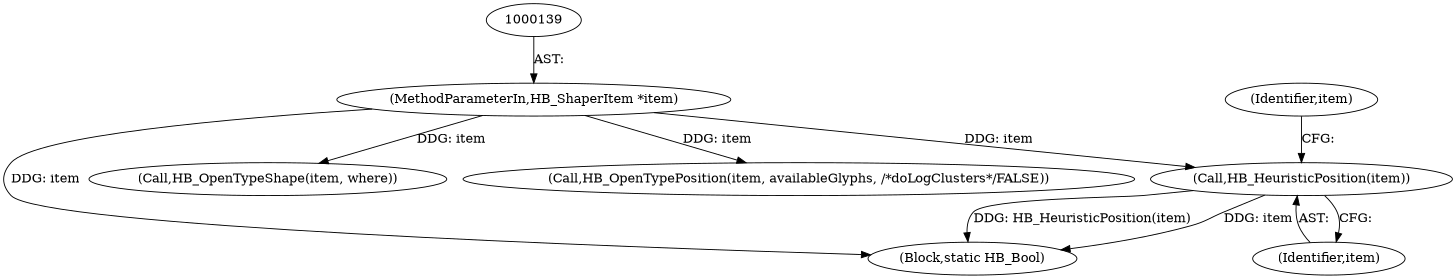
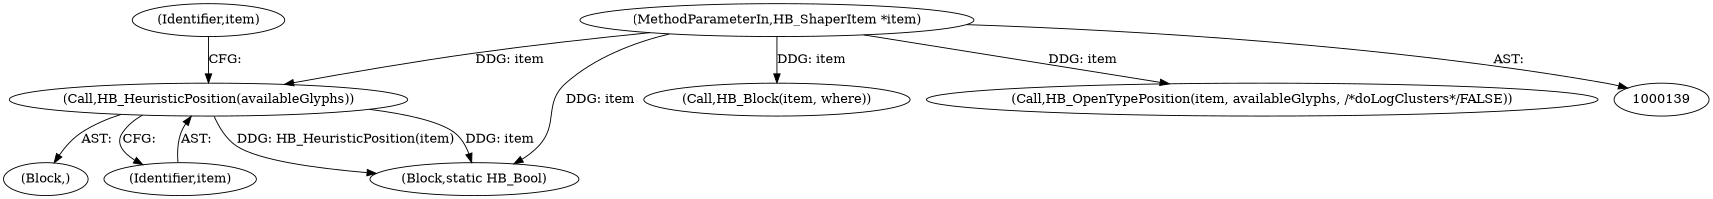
edge "1000139" -> "(MethodParameterIn,HB_ShaperItem *item)": reversed
node "(Block,)": added
node "(Call,HB_OpenTypeShape(item, where))": label "(Call,HB_OpenTypeShape(item, where))" -> "(Call,HB_Block(item, where))"
node "(Call,HB_HeuristicPosition(item))": label "(Call,HB_HeuristicPosition(item))" -> "(Call,HB_HeuristicPosition(availableGlyphs))"
